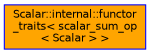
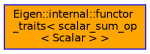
node "Scalar::internal::functor _traits< scalar_sum_op < Scalar > >": label "Scalar::internal::functor _traits< scalar_sum_op < Scalar > >" -> "Eigen::internal::functor _traits< scalar_sum_op < Scalar > >"
